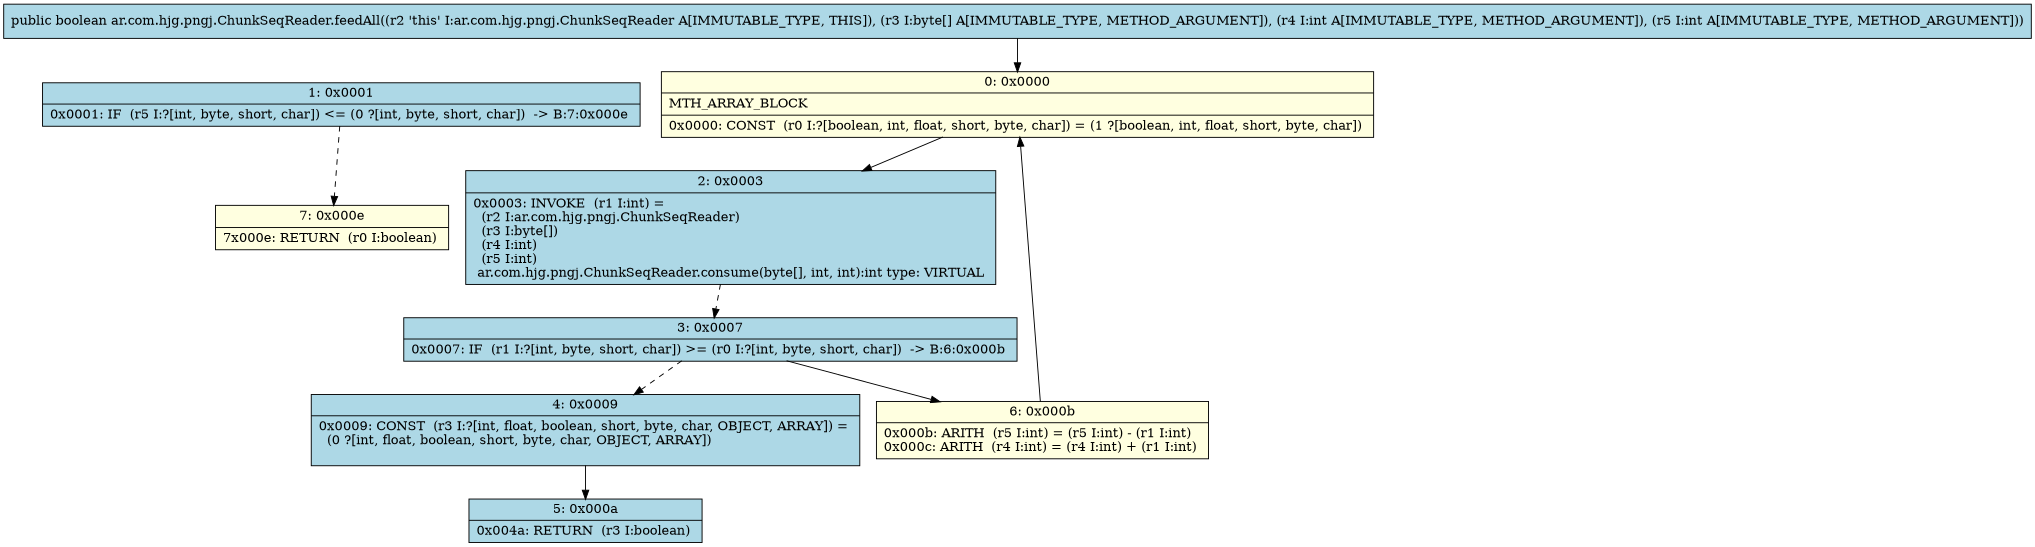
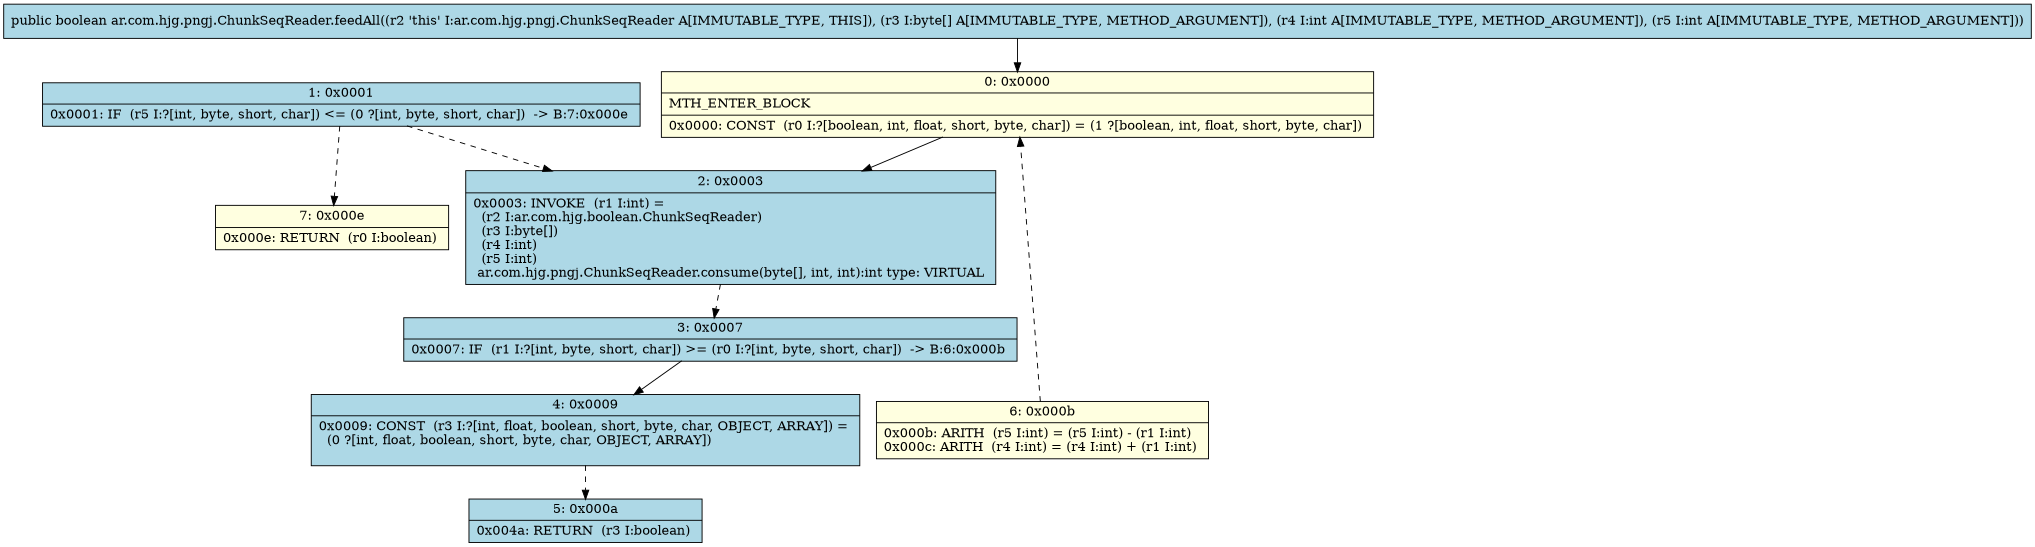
node "0: 0x0000": text "MTH_ARRAY_BLOCK" -> "MTH_ENTER_BLOCK"
edge "1: 0x0001" -> "2: 0x0003": added
node "2: 0x0003": text "(r2 I:ar.com.hjg.pngj.ChunkSeqReader)" -> "(r2 I:ar.com.hjg.boolean.ChunkSeqReader)"
node "7: 0x000e": text "7x000e: RETURN  (r0 I:boolean)" -> "0x000e: RETURN  (r0 I:boolean)"
edge "6: 0x000b" -> "0: 0x0000": style solid -> dashed
edge "3: 0x0007" -> "4: 0x0009": style dashed -> solid
edge "3: 0x0007" -> "6: 0x000b": removed
edge "4: 0x0009" -> "5: 0x000a": style solid -> dashed
